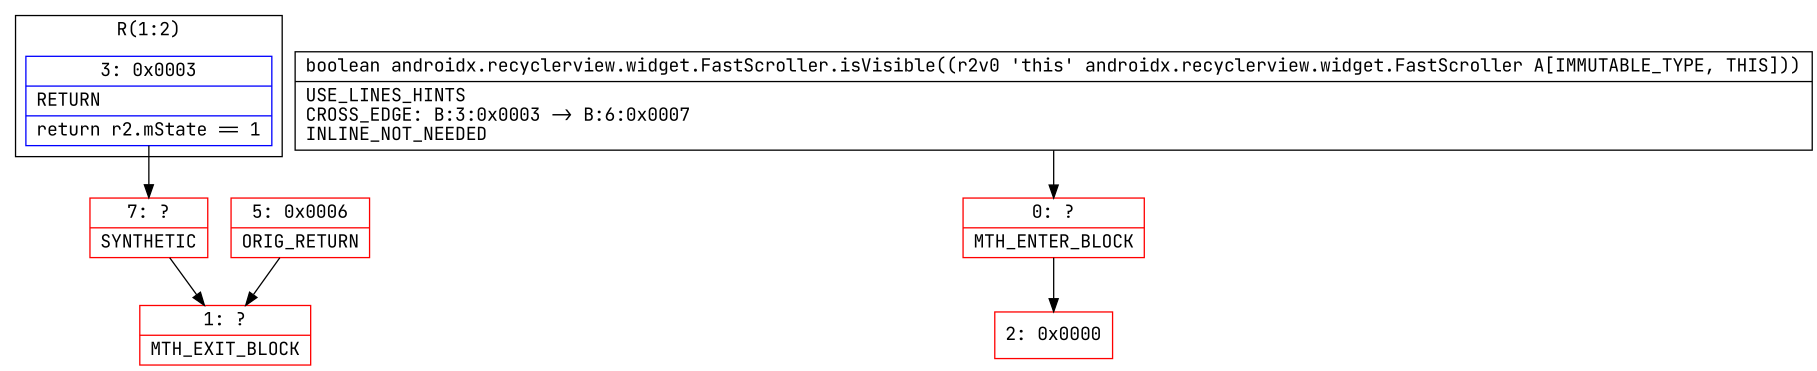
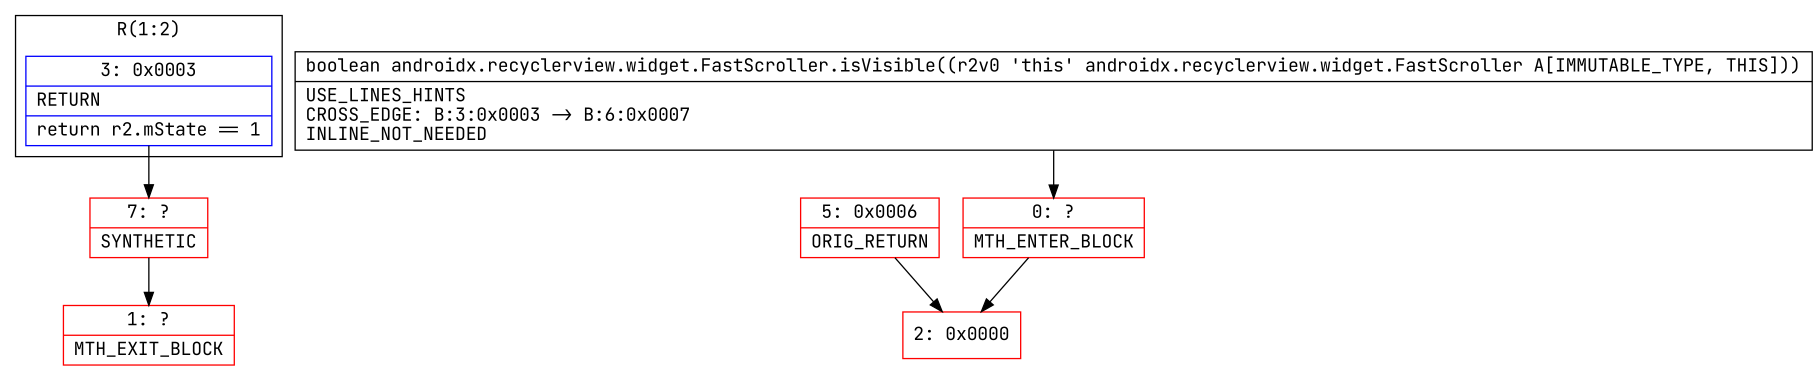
edge "5: 0x0006" -> "1: ?": now "5: 0x0006" -> "2: 0x0000"
